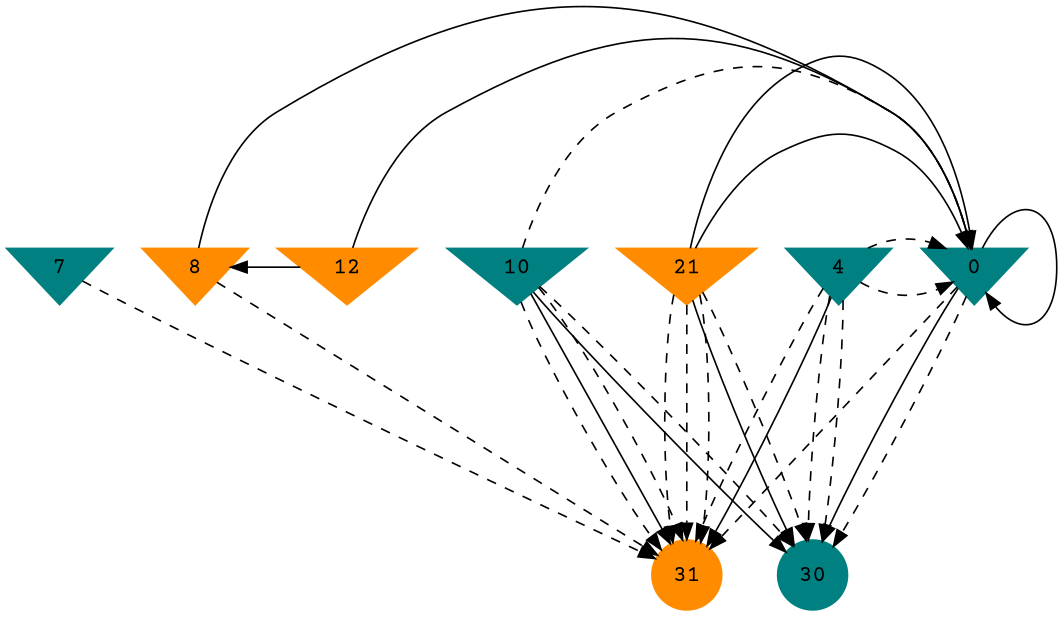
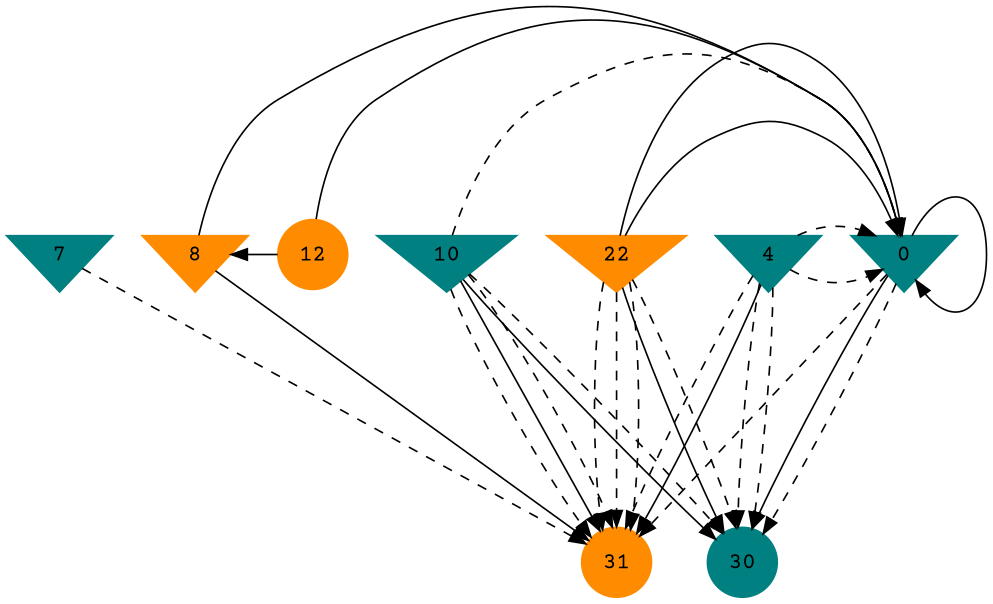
node "12": shape invtriangle -> circle
node "21": label "21" -> "22"
edge "8" -> "31": style dashed -> solid
